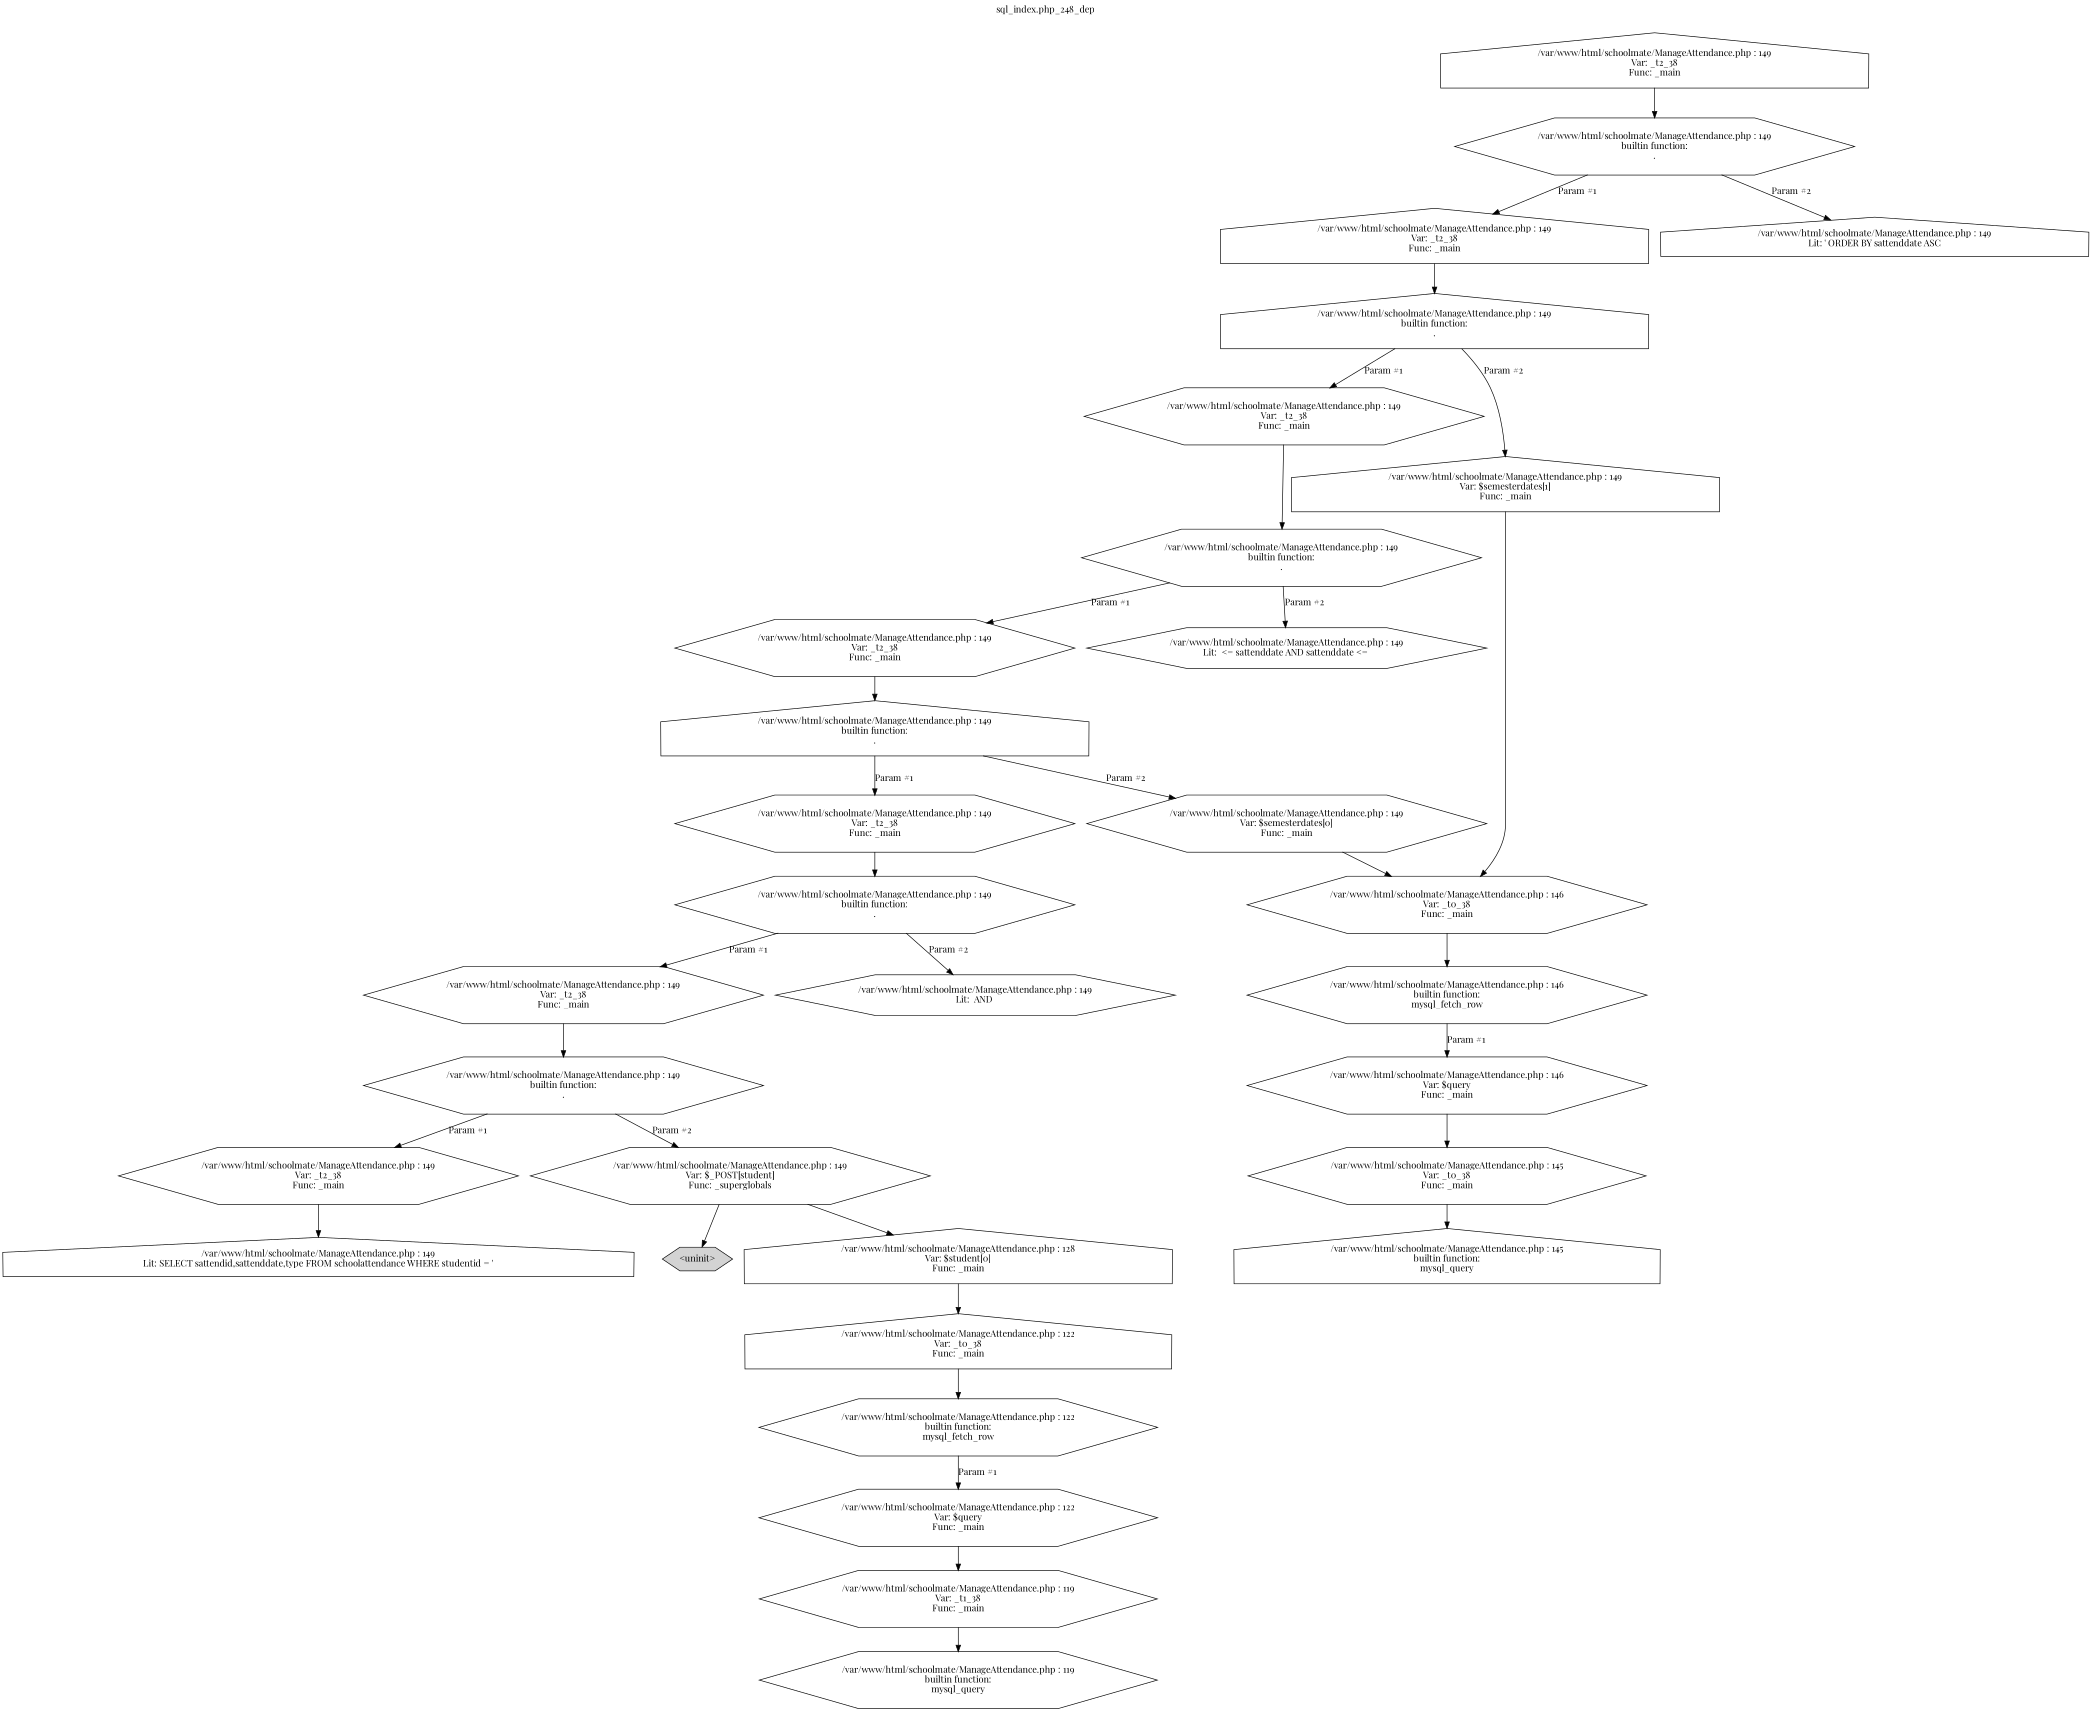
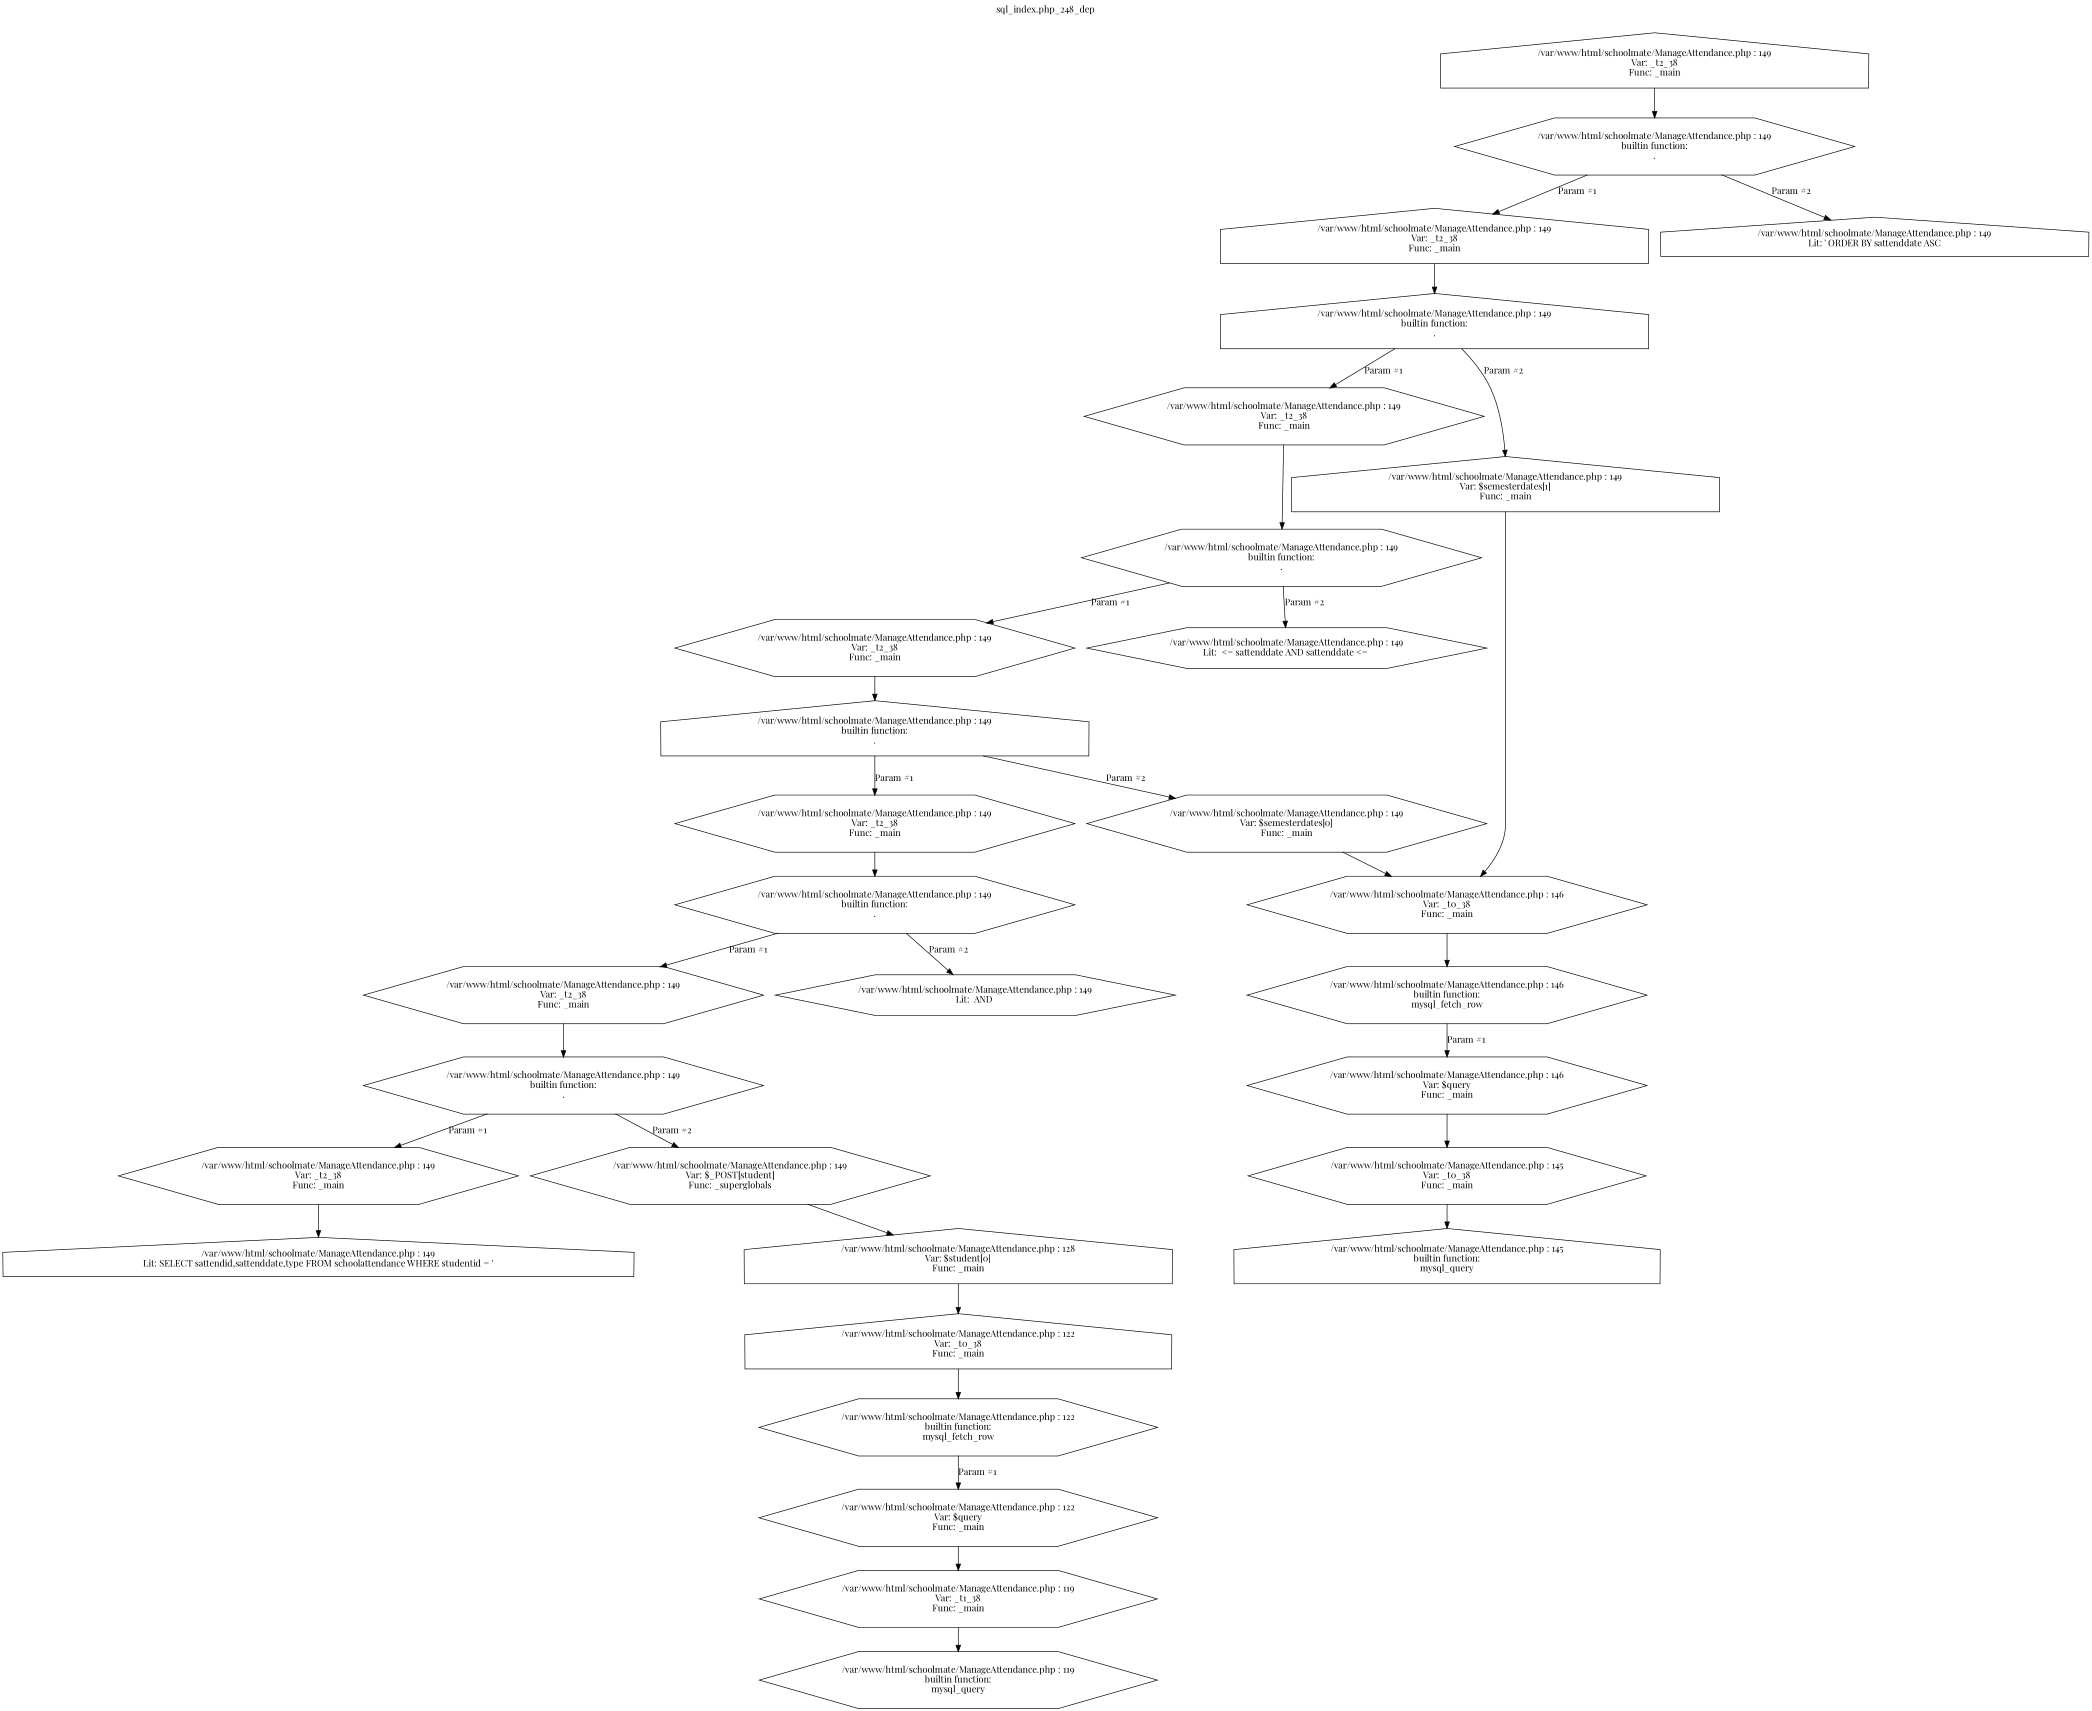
node "<uninit>": removed
